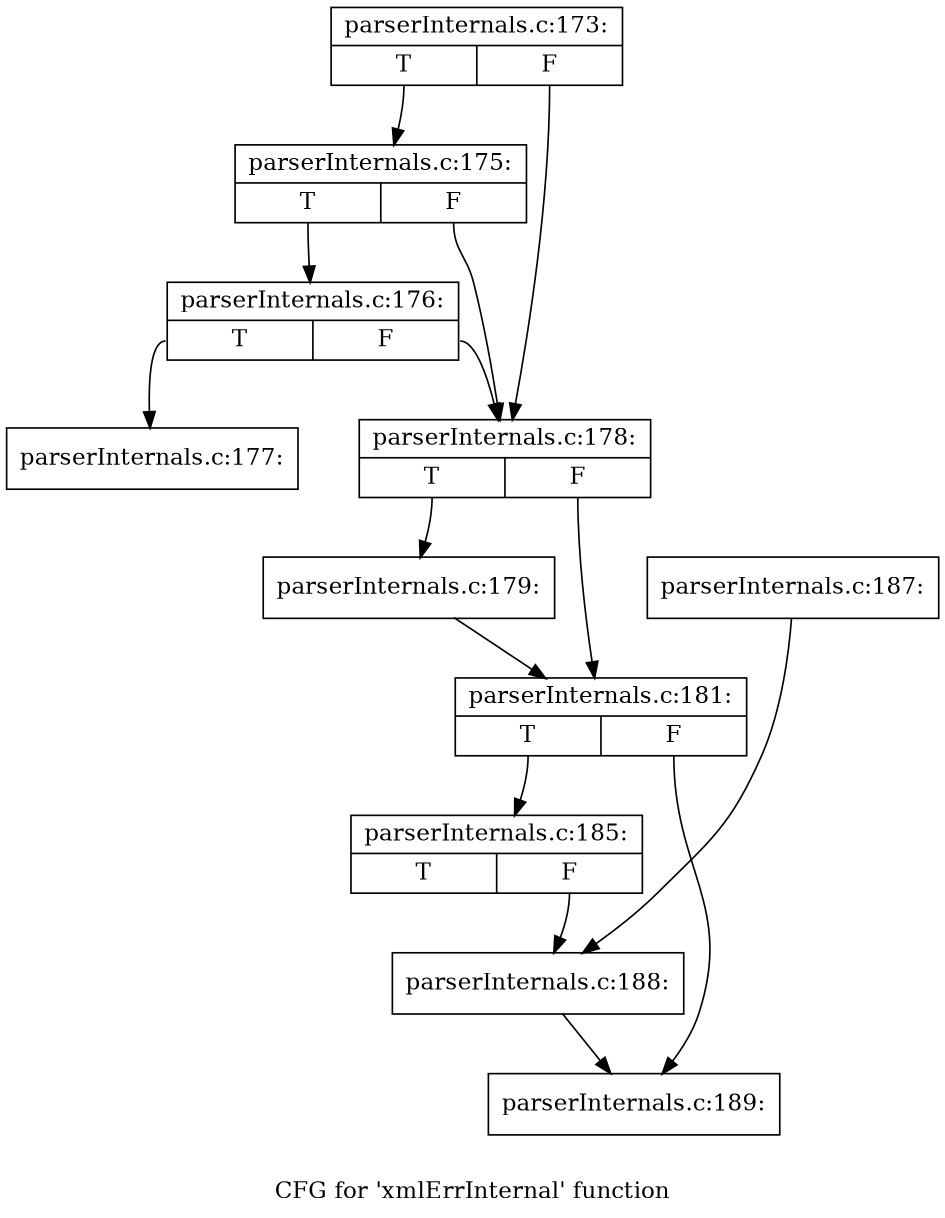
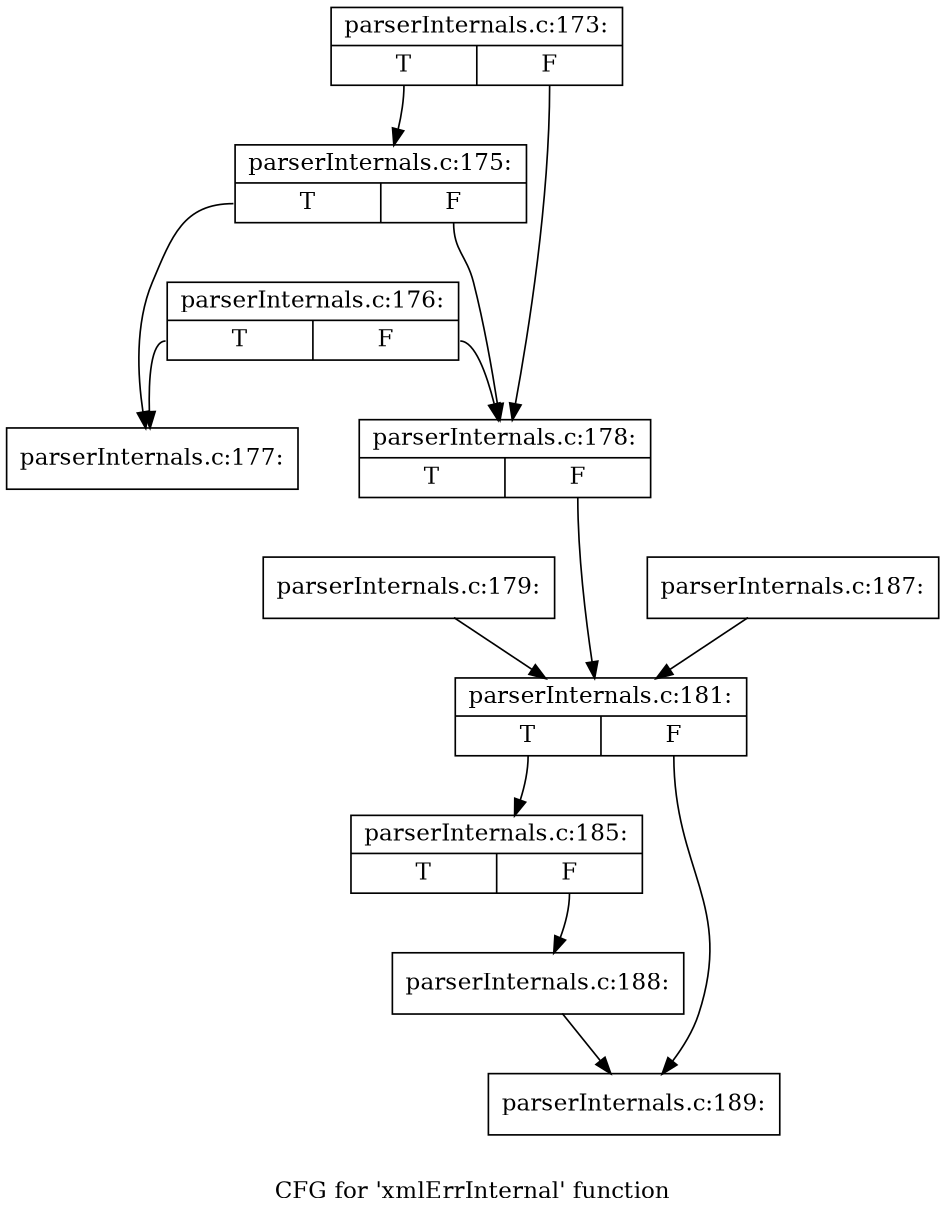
edge "parserInternals.c:175:" -> "parserInternals.c:176:": now "parserInternals.c:175:" -> "parserInternals.c:177:"
edge "parserInternals.c:178:" -> "parserInternals.c:179:": removed
edge "parserInternals.c:187:" -> "parserInternals.c:188:": now "parserInternals.c:187:" -> "parserInternals.c:181:"
